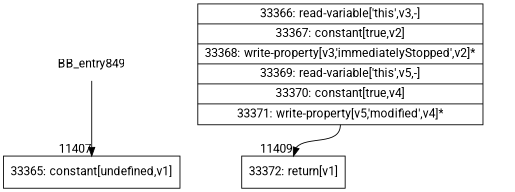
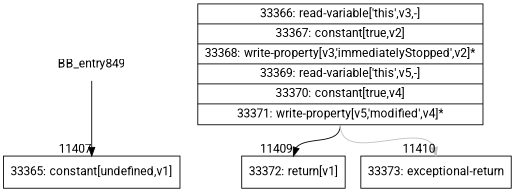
node "33373: exceptional-return": added
